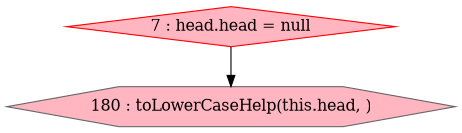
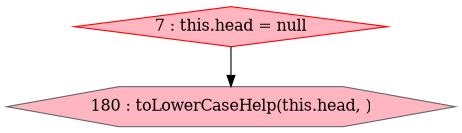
node "7 : head.head = null": label "7 : head.head = null" -> "7 : this.head = null"
